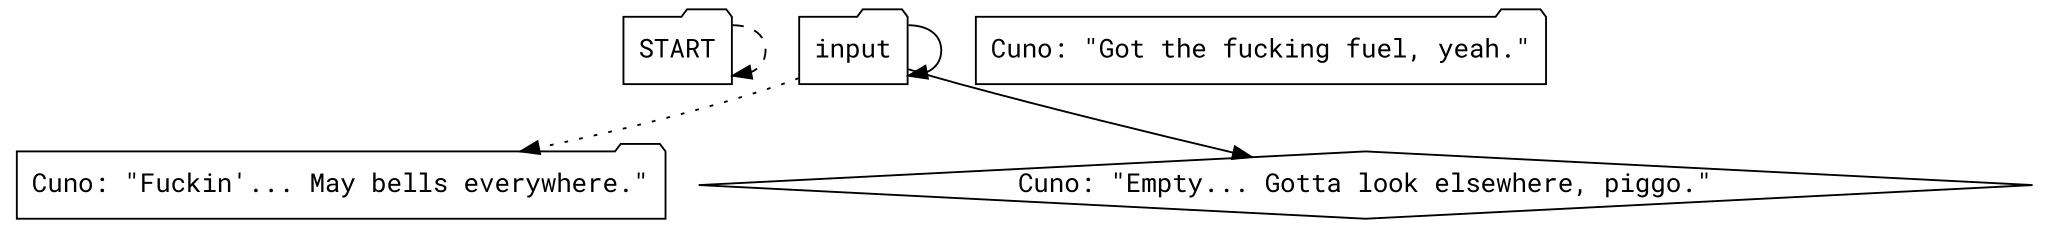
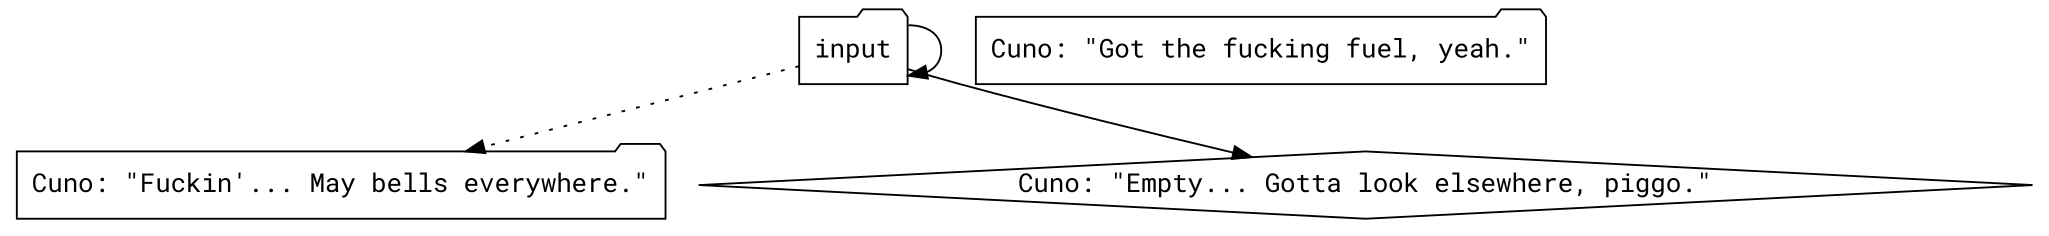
node "START": removed
